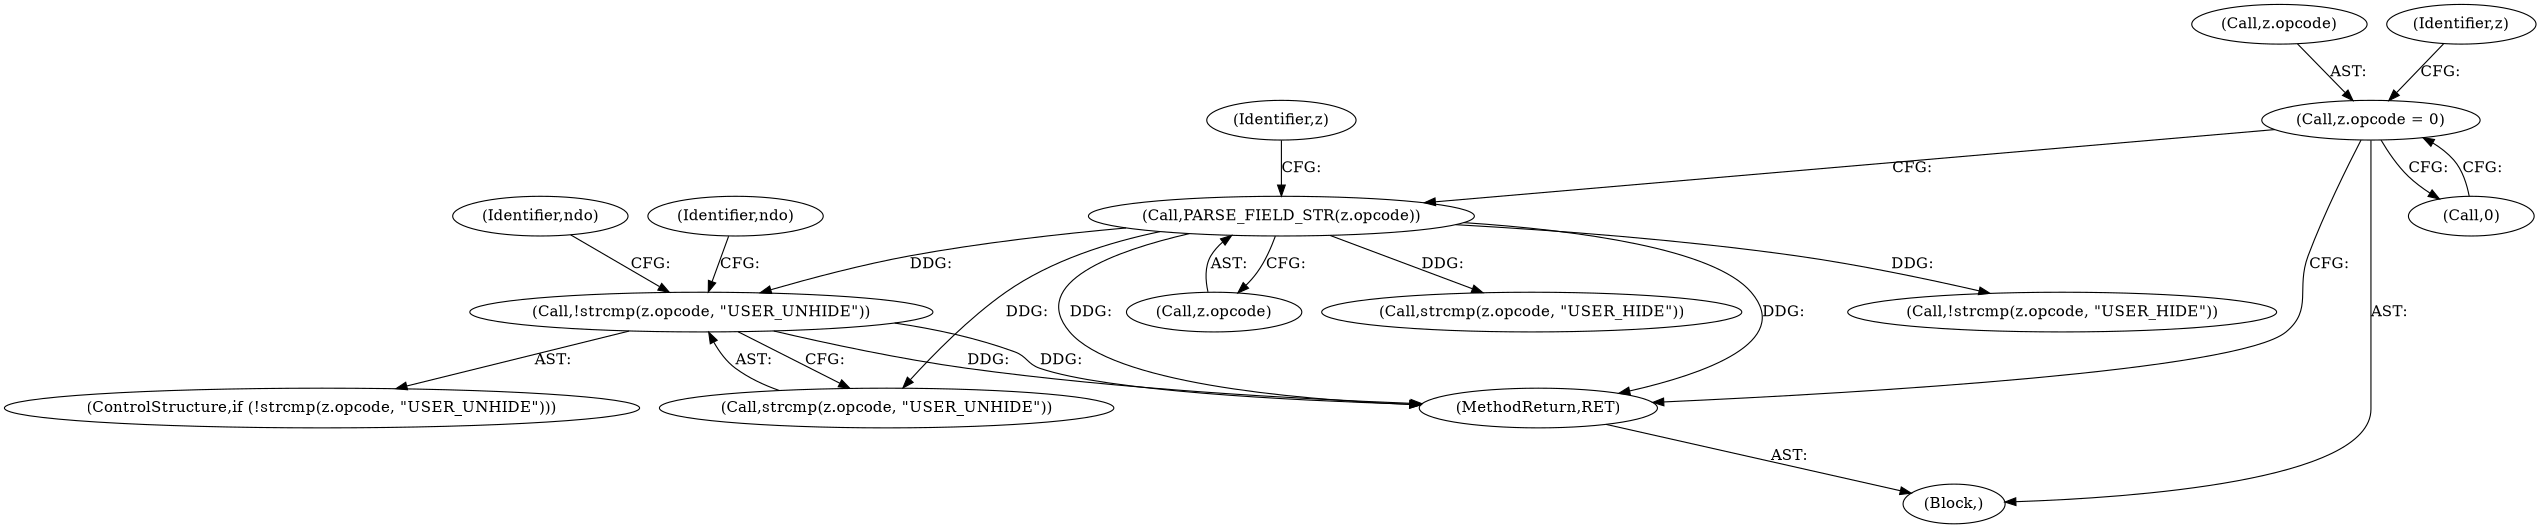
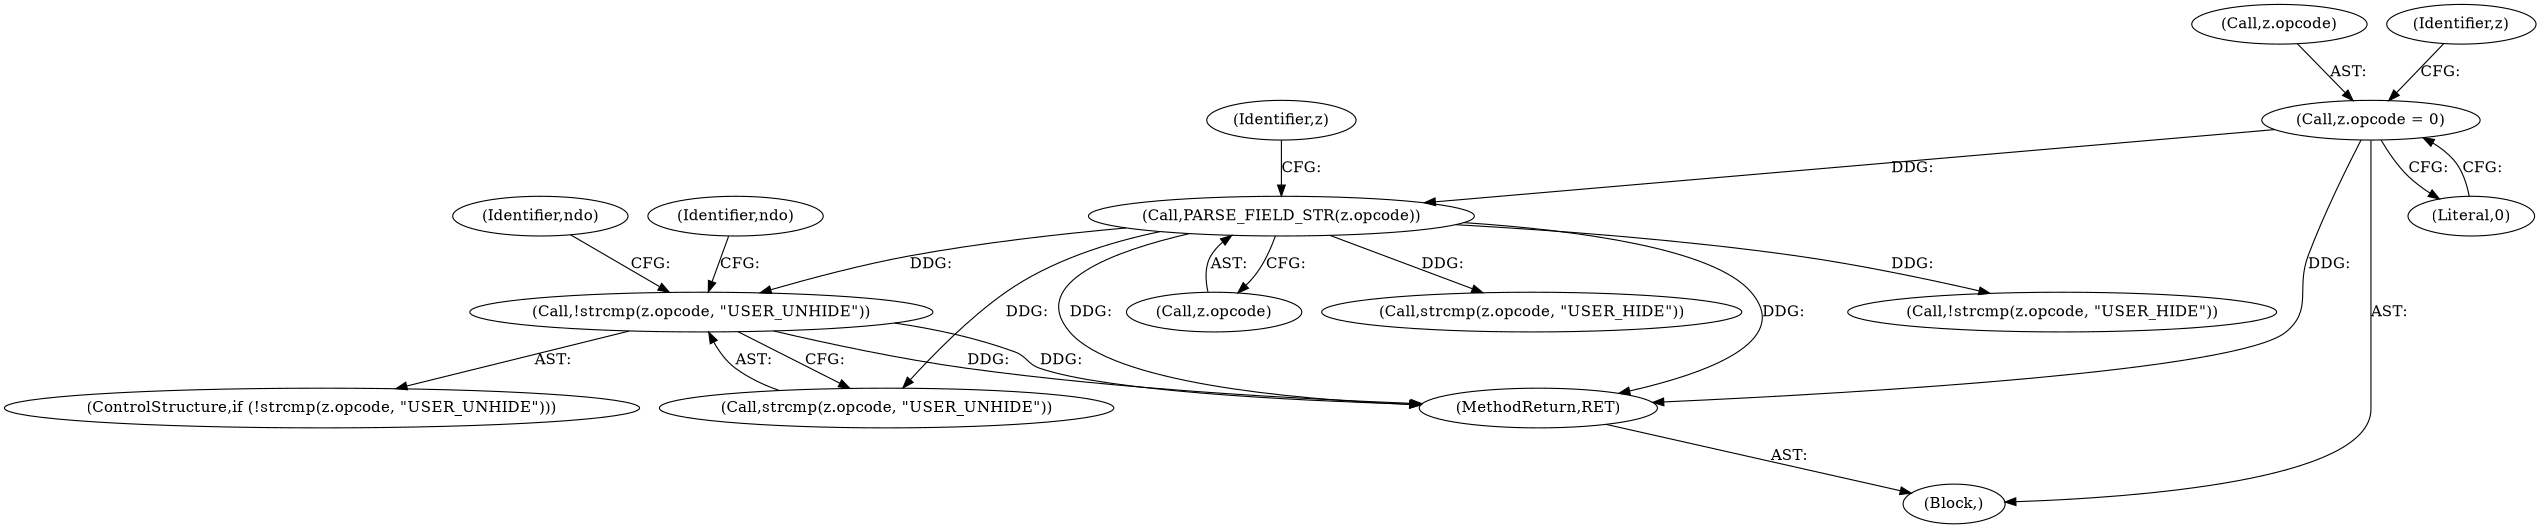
edge "(Call,z.opcode = 0)" -> "(Call,PARSE_FIELD_STR(z.opcode))": label "CFG: " -> "DDG: "
node "(Call,0)": label "(Call,0)" -> "(Literal,0)"
edge "(Call,z.opcode = 0)" -> "(MethodReturn,RET)": label "CFG: " -> "DDG: "
